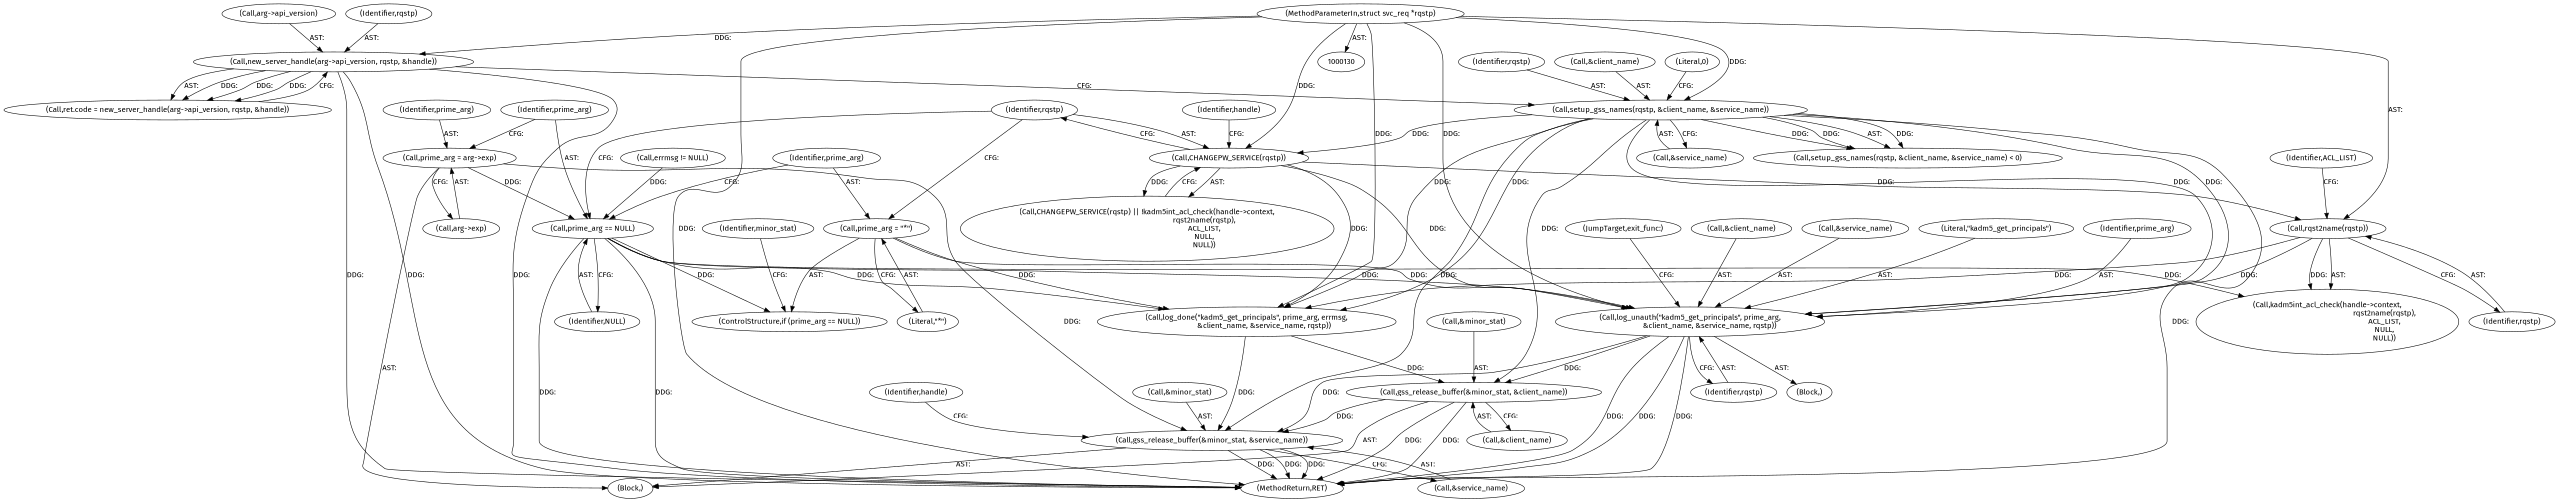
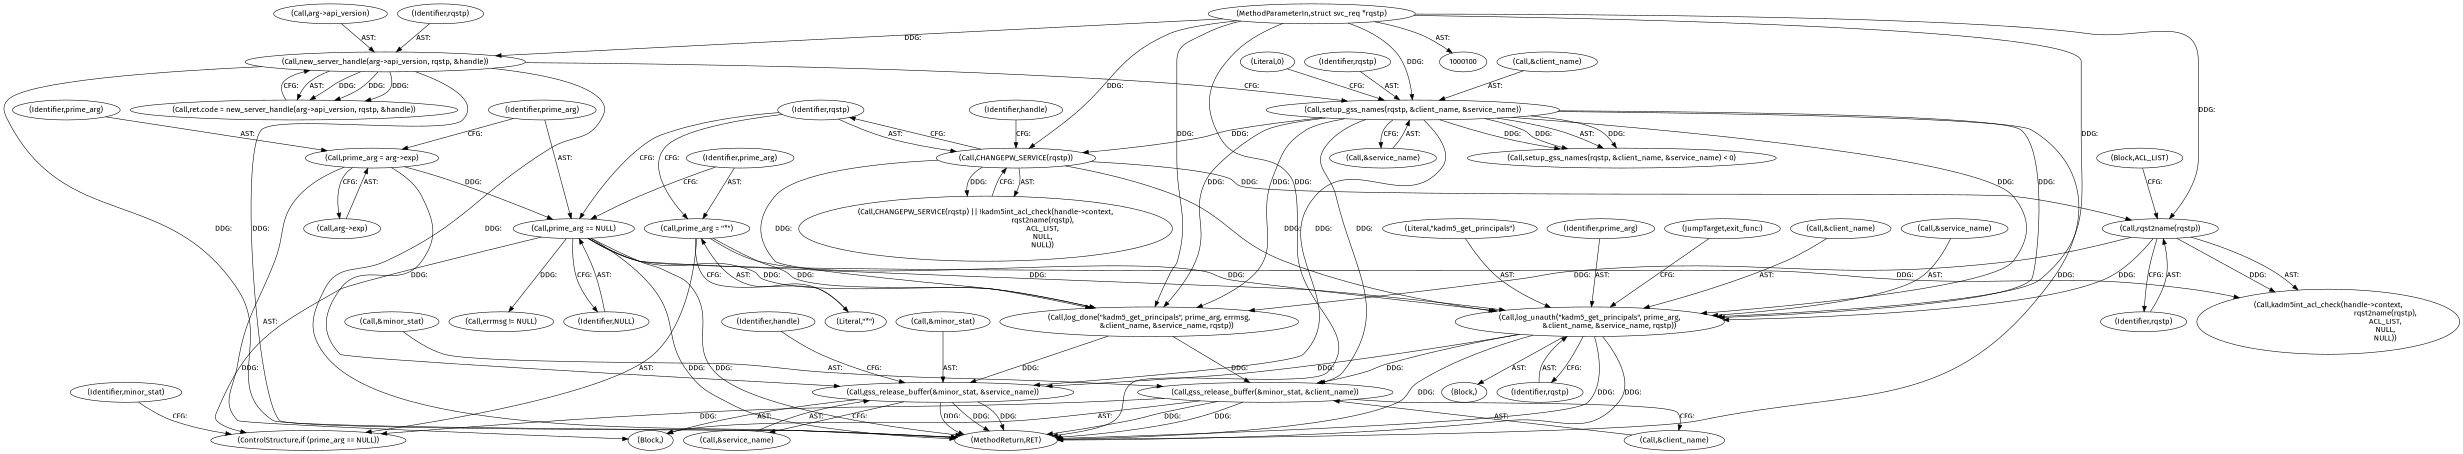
node "1000130": label "1000130" -> "1000100"
edge "(MethodParameterIn,struct svc_req *rqstp)" -> "(Call,rqst2name(rqstp))": label "AST: " -> "DDG: "
node "(Identifier,ACL_LIST)": label "(Identifier,ACL_LIST)" -> "(Block,ACL_LIST)"
edge "(Call,errmsg != NULL)" -> "(Call,prime_arg == NULL)": reversed
edge "(Call,gss_release_buffer(&minor_stat, &client_name))" -> "(Call,gss_release_buffer(&minor_stat, &service_name))": now "(Call,gss_release_buffer(&minor_stat, &client_name))" -> "(ControlStructure,if (prime_arg == NULL))"
